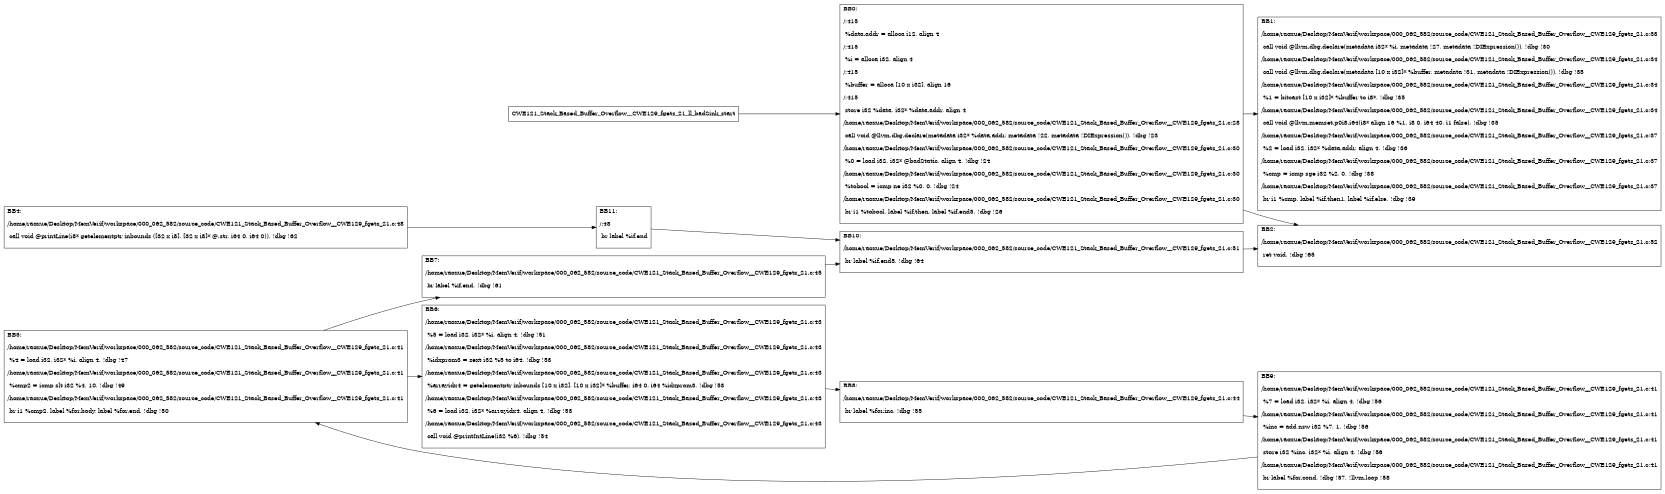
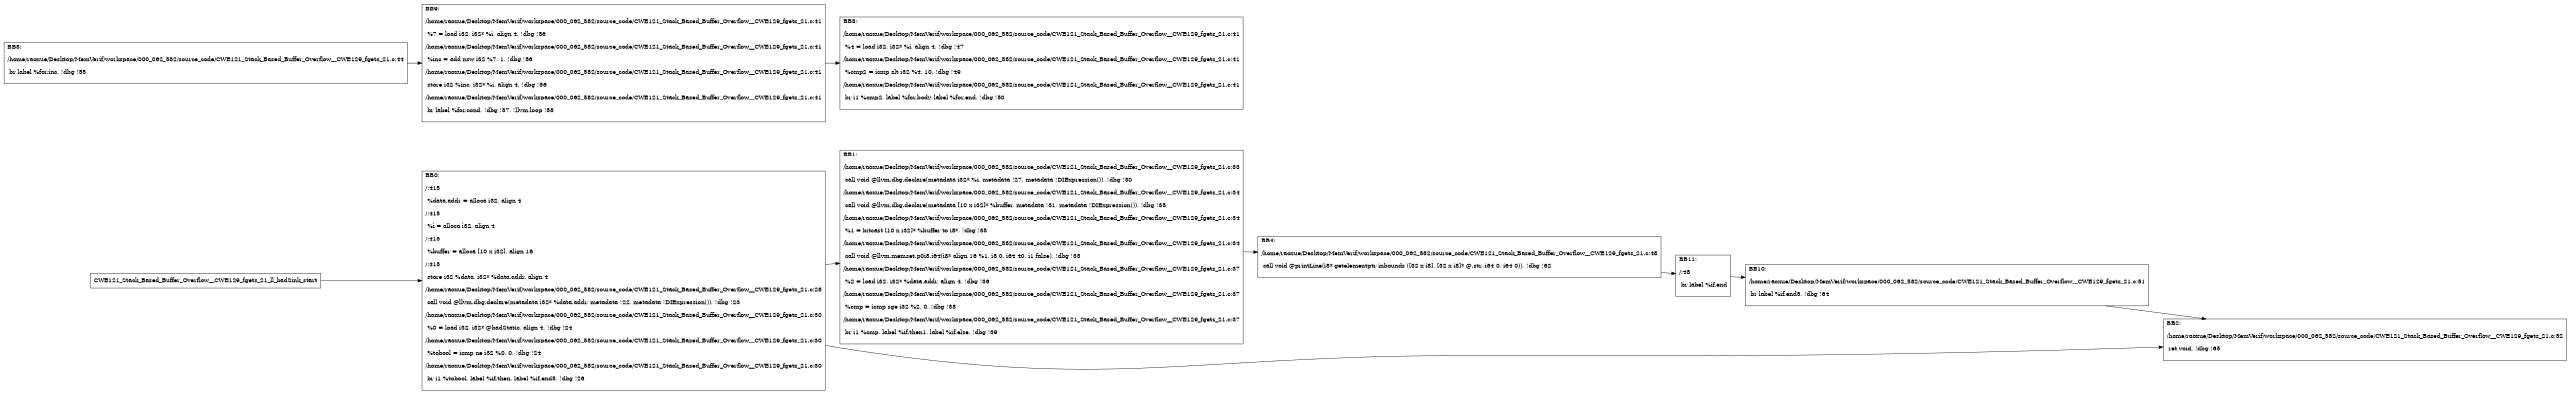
node "BB0:": text "%data.addr = alloca i12, align 4" -> "%data.addr = alloca i32, align 4"
edge "BB1:" -> "BB4:": added
node "BB7:": removed
node "BB6:": removed
